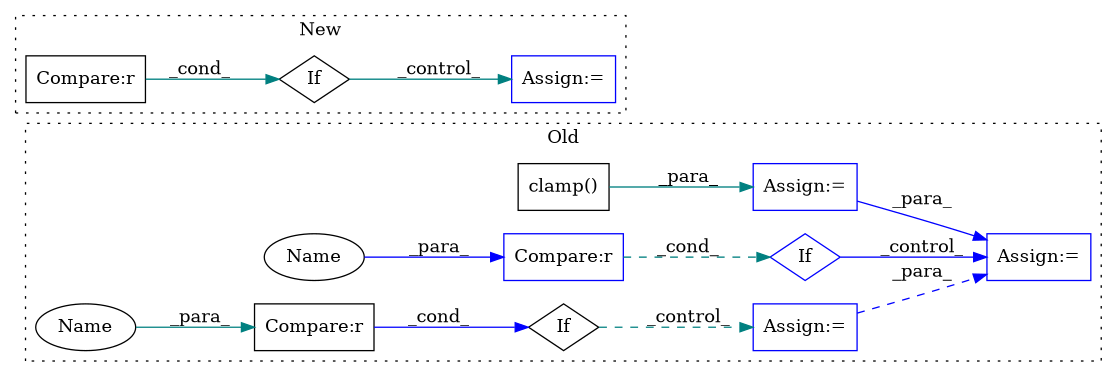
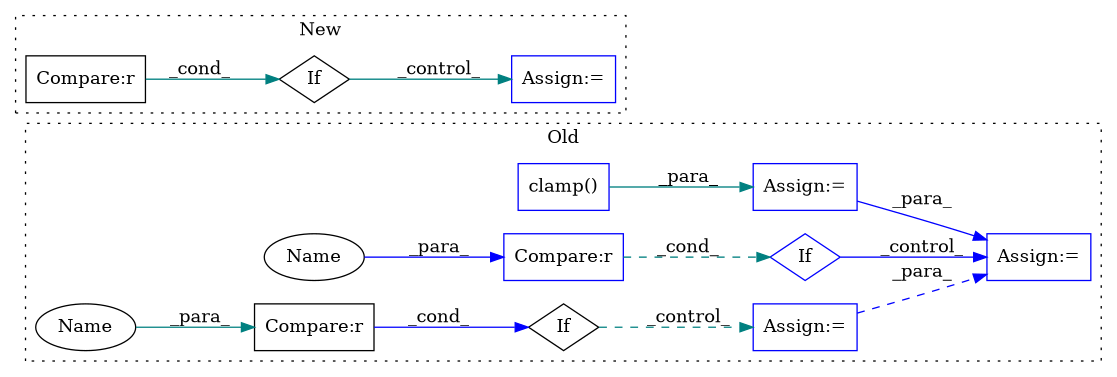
node "clamp()": color black -> blue
